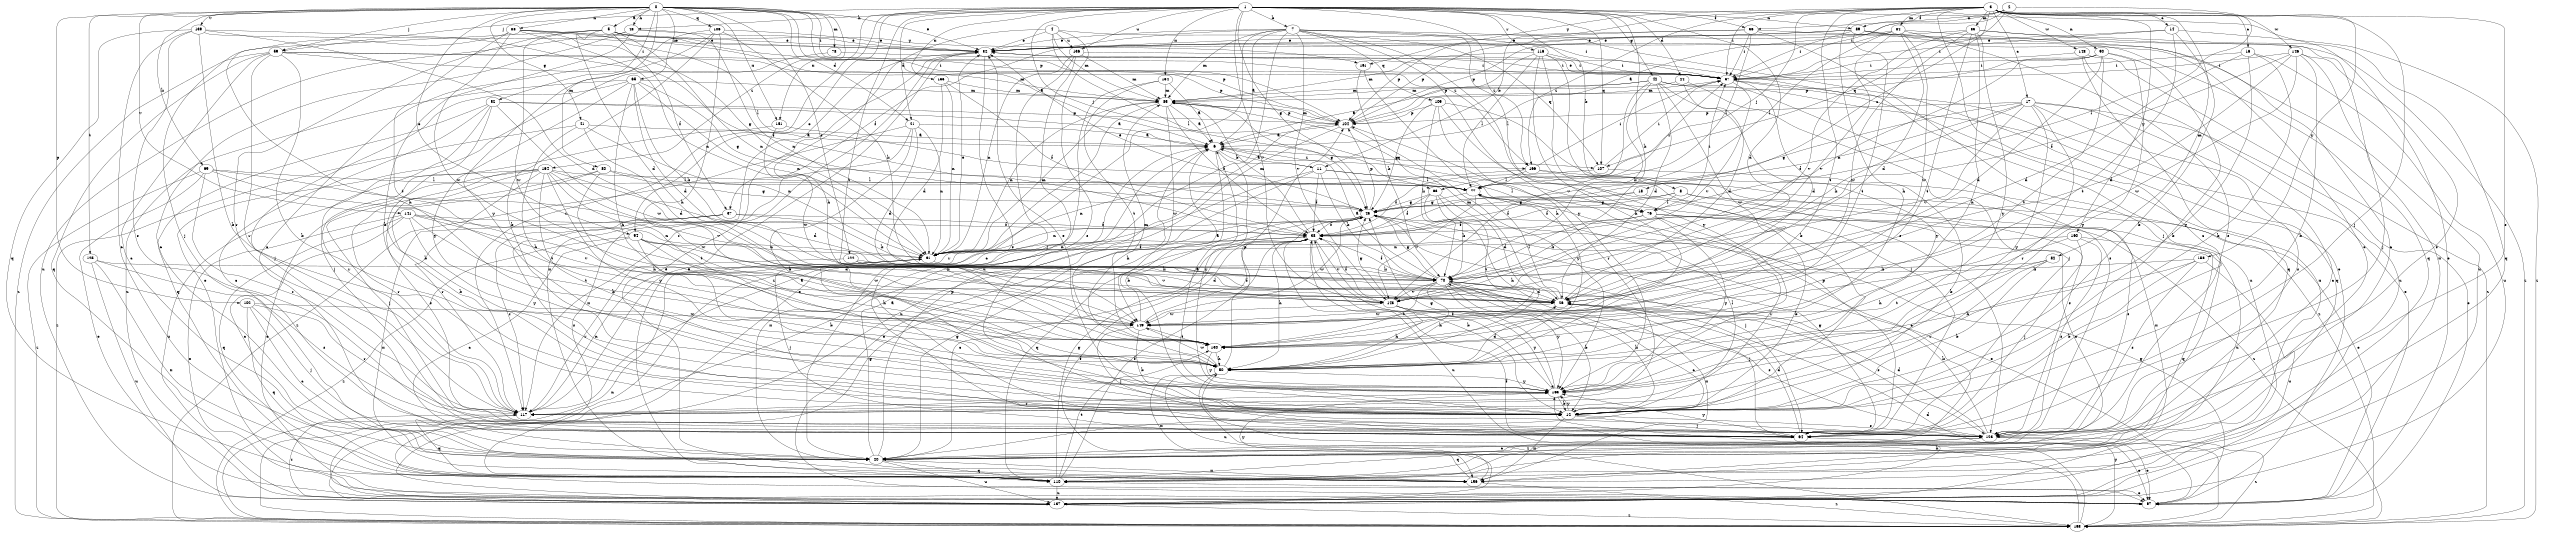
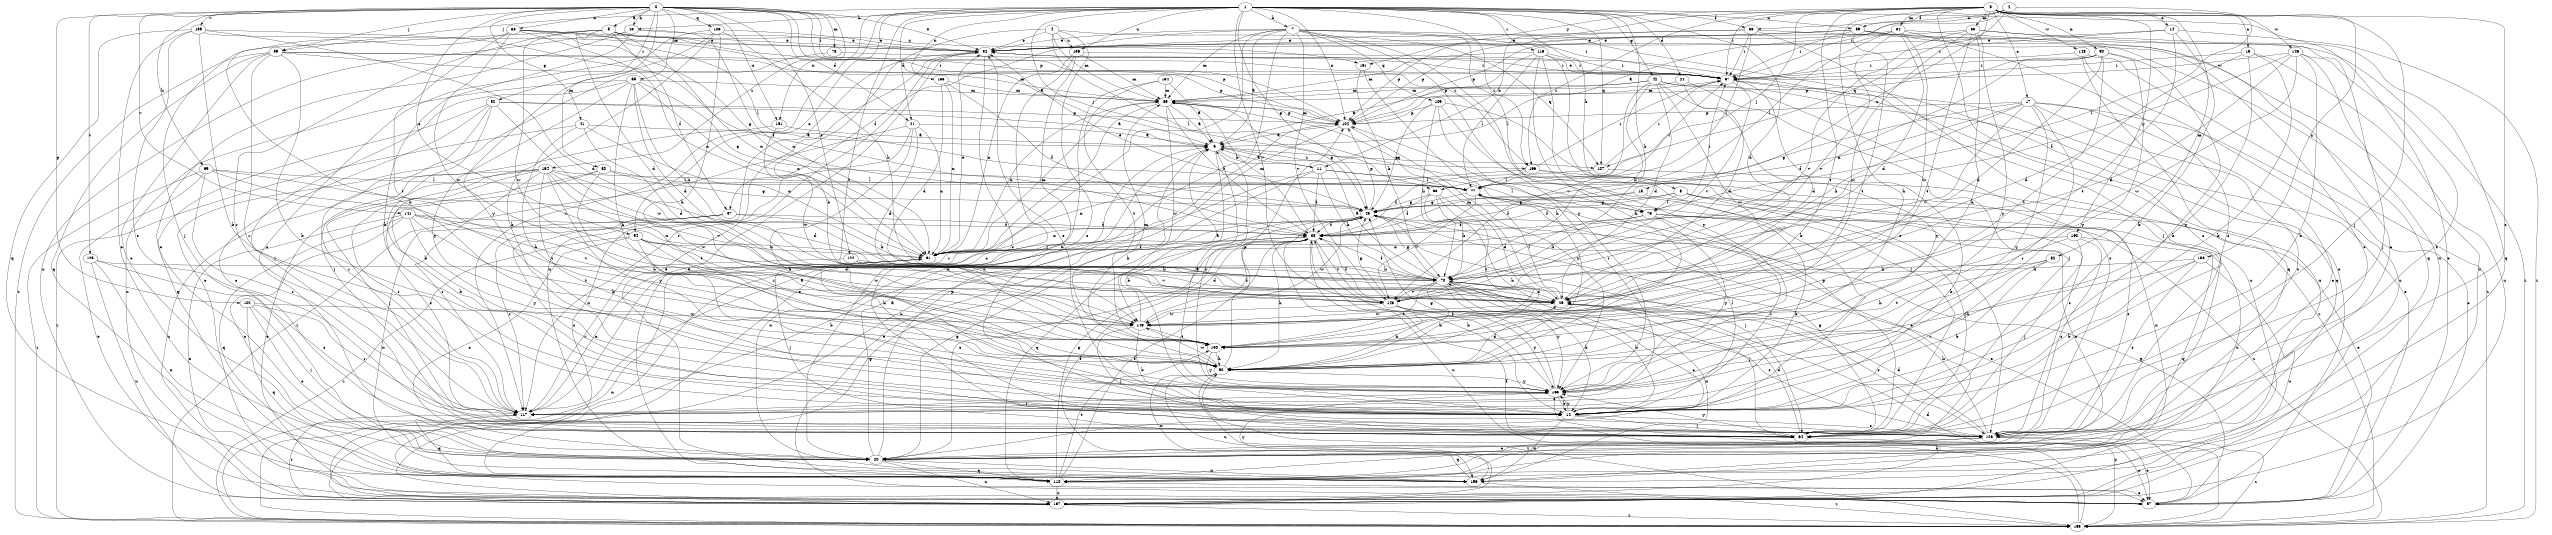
edge "1" -> "154": now "1" -> "104"
edge "146" -> "57": label "i" -> "w"
edge "8" -> "64": added, label "j"
